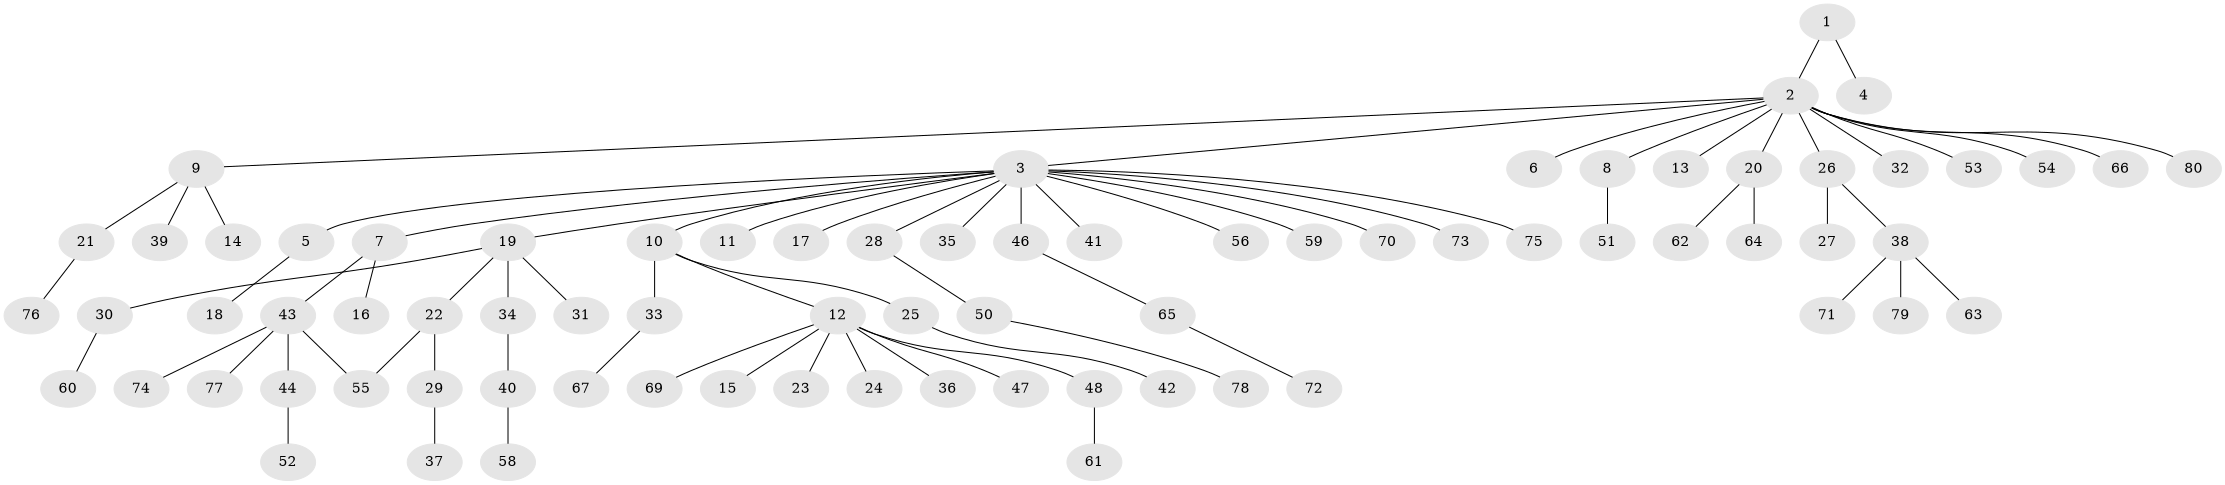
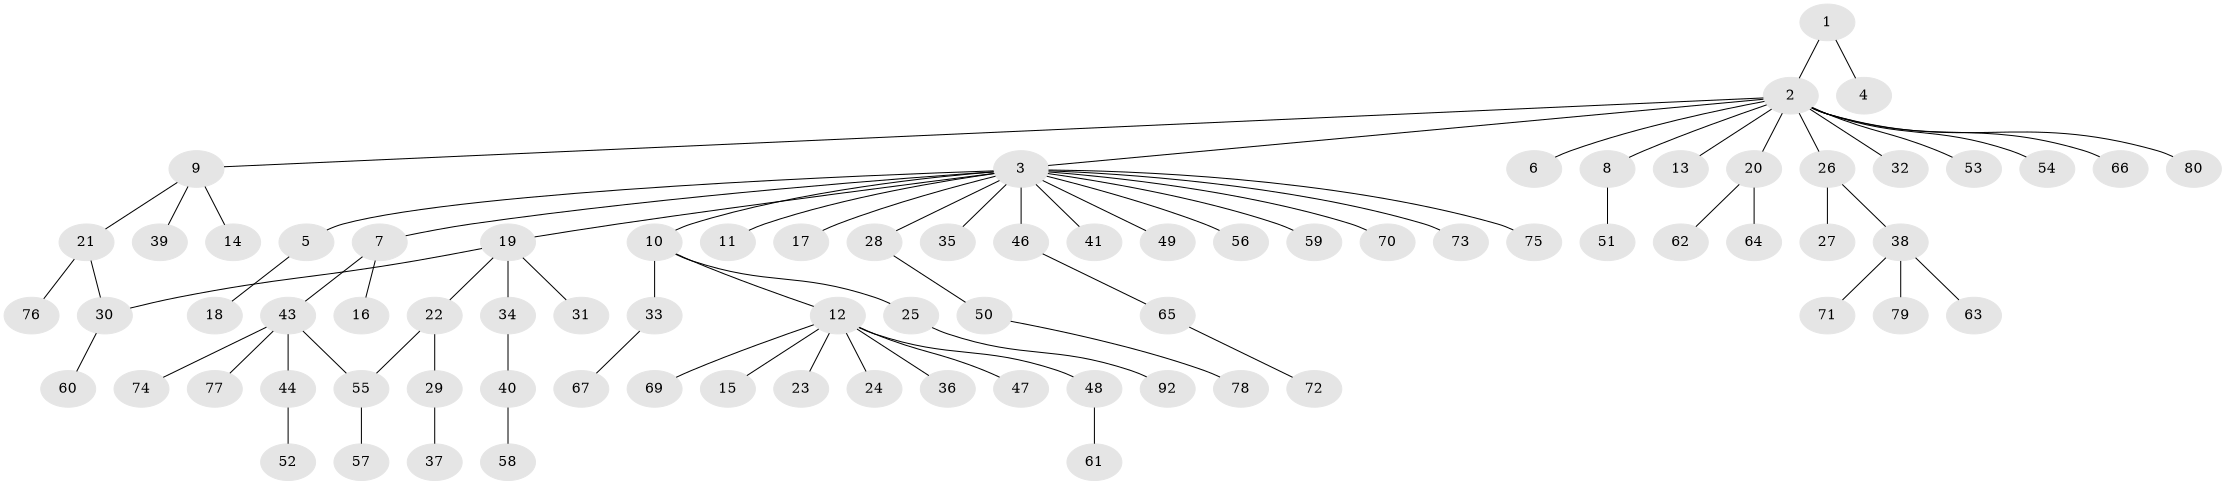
node "49": added
edge "21" -- "30": added
node "42": label "42" -> "92"
node "57": added
